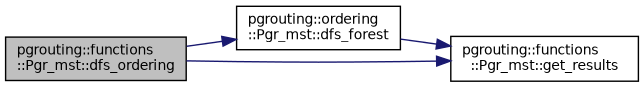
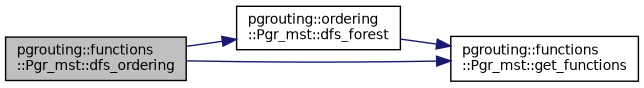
node "pgrouting::functions ::Pgr_mst::get_results": label "pgrouting::functions ::Pgr_mst::get_results" -> "pgrouting::functions ::Pgr_mst::get_functions"
